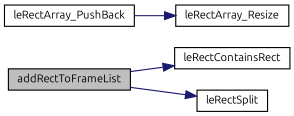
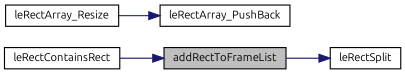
edge "leRectArray_PushBack" -> "leRectArray_Resize": reversed
edge "addRectToFrameList" -> "leRectContainsRect": reversed
